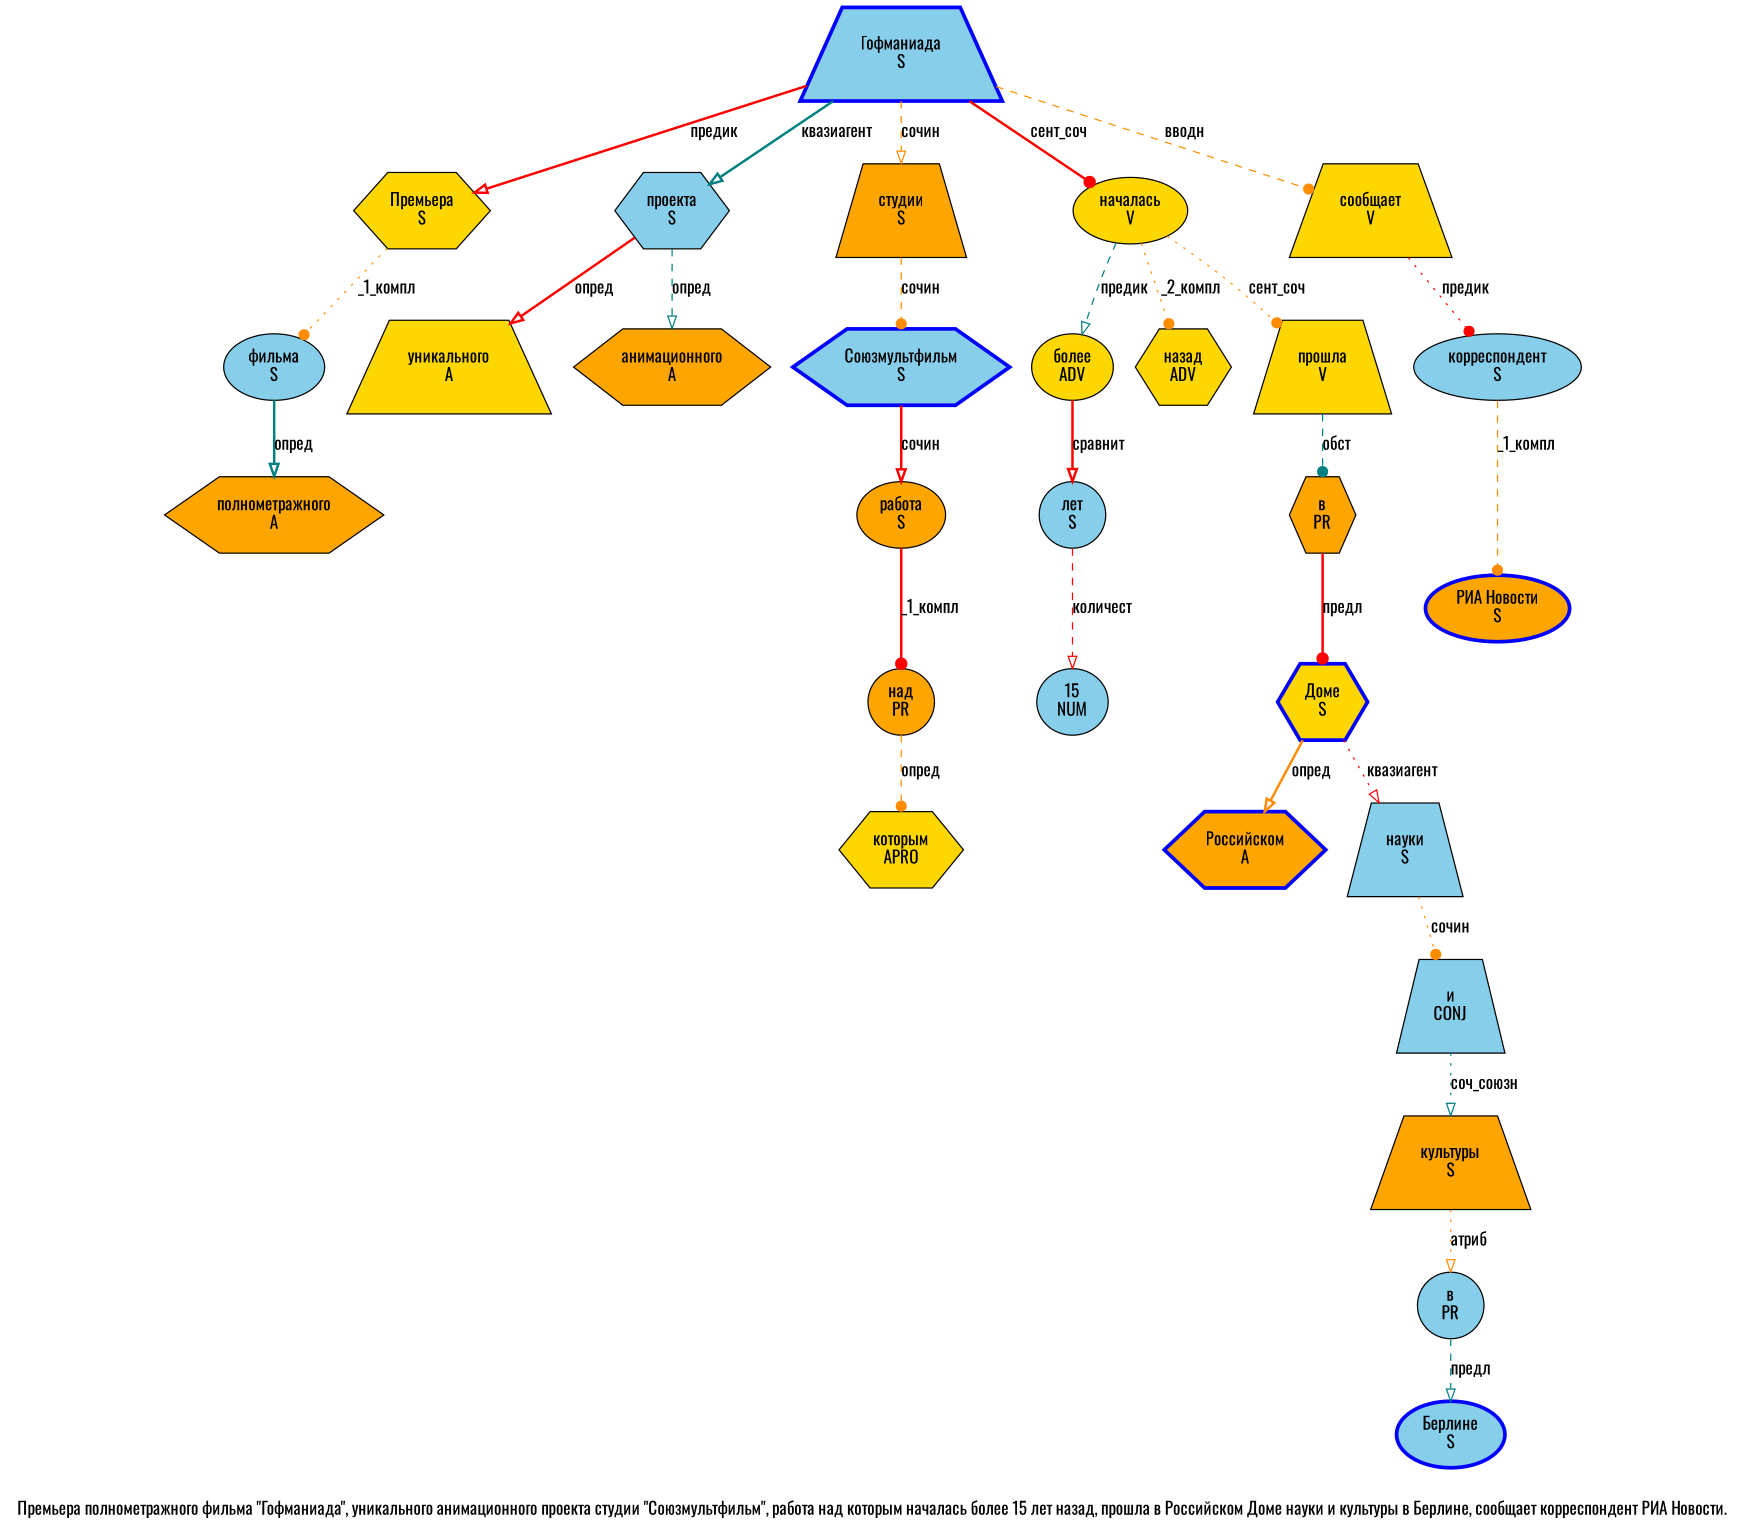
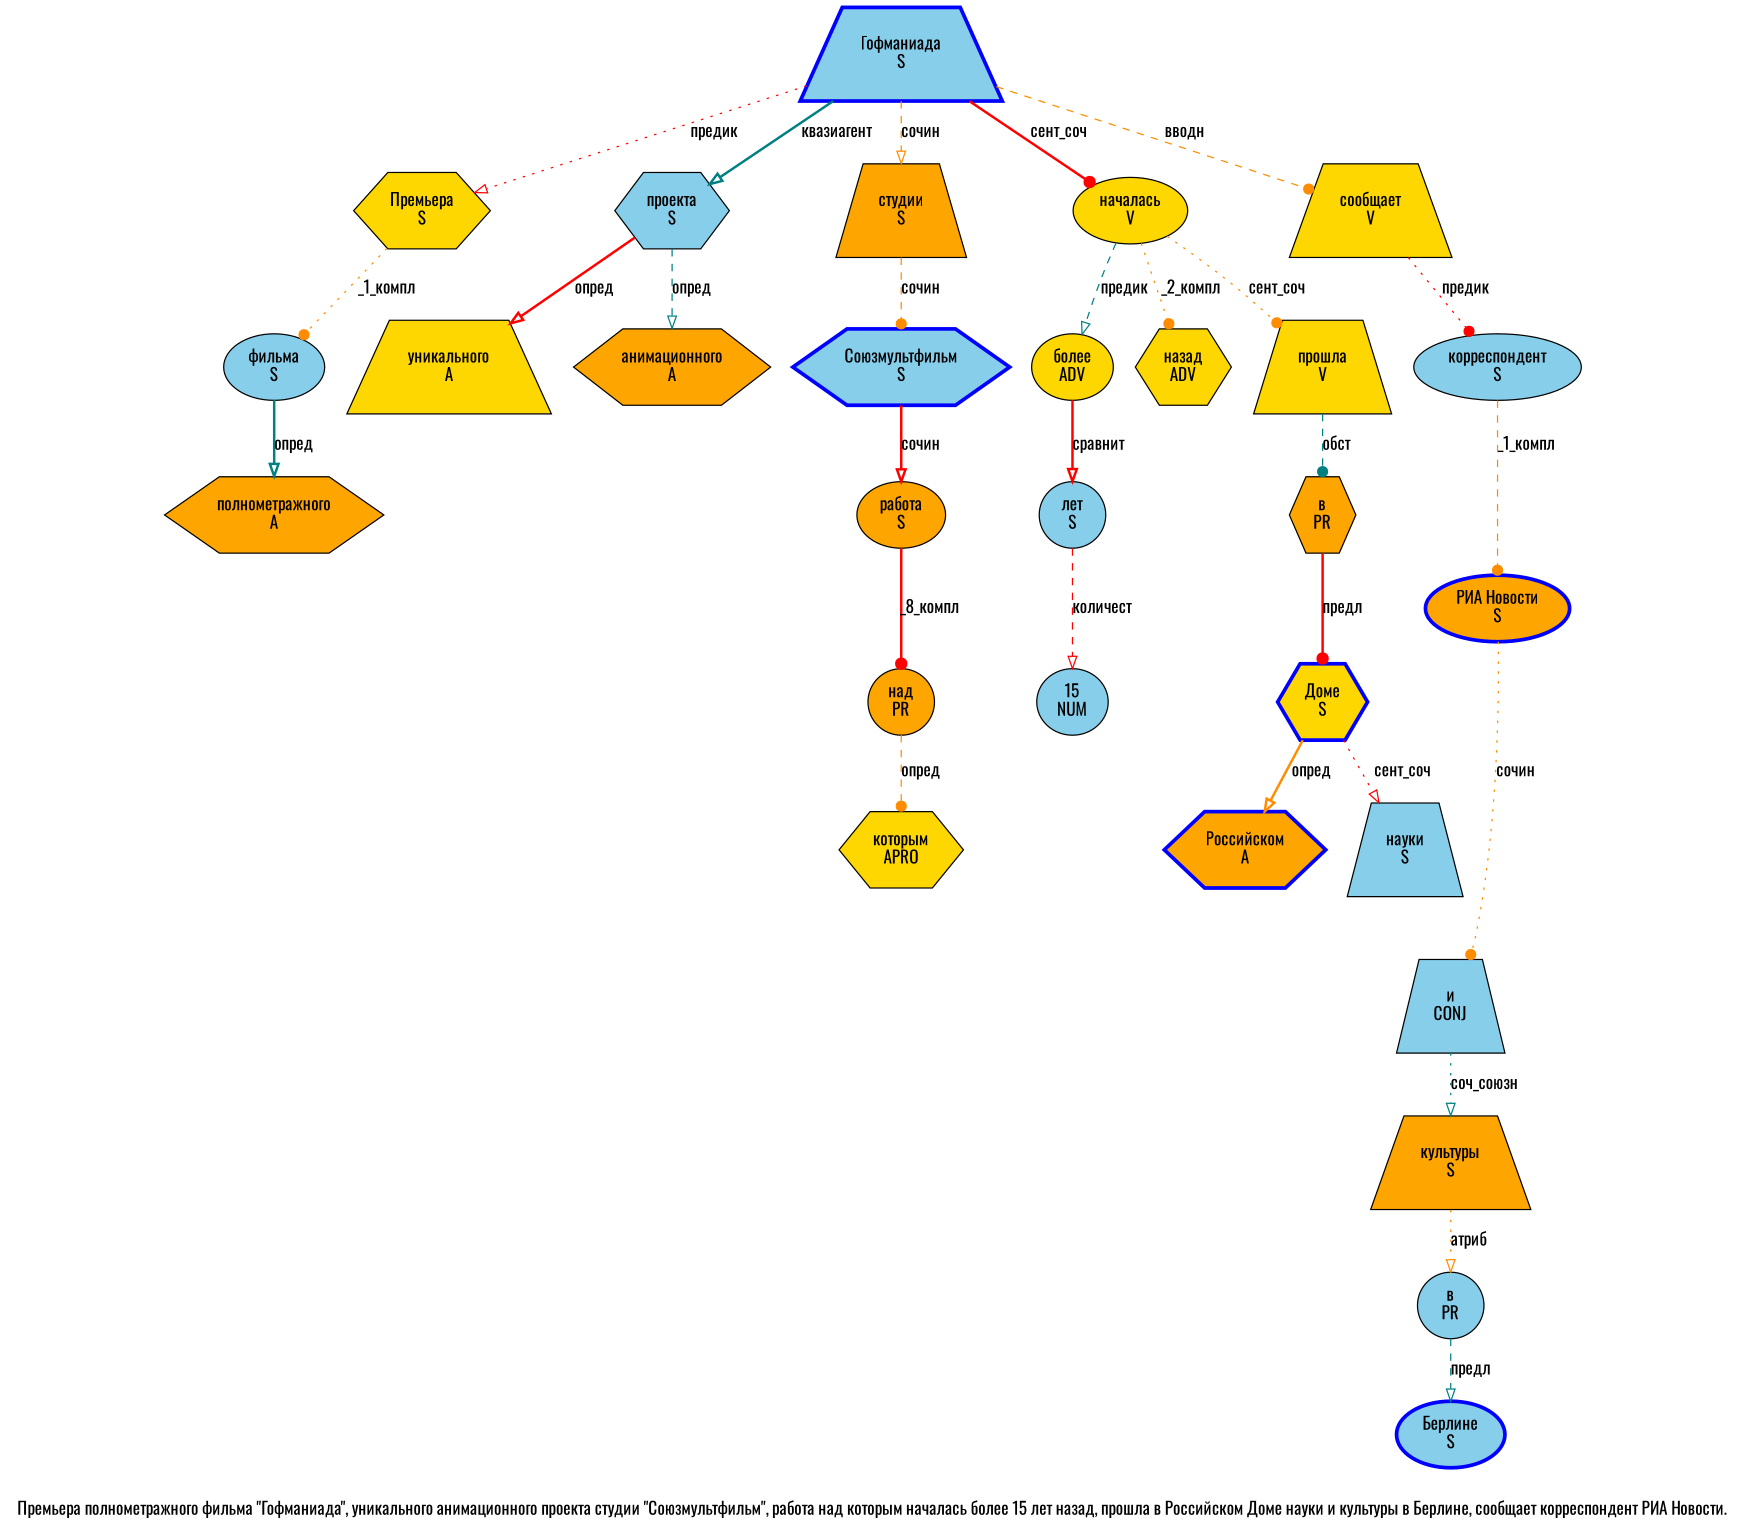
edge "Гофманиада S" -> "Премьера S": style bold -> dotted
edge "работа S" -> "над PR": label "_1_компл" -> "_8_компл"
edge "Доме S" -> "науки S": label "квазиагент" -> "сент_соч"
edge "науки S" -> "и CONJ": now "РИА Новости S" -> "и CONJ"
